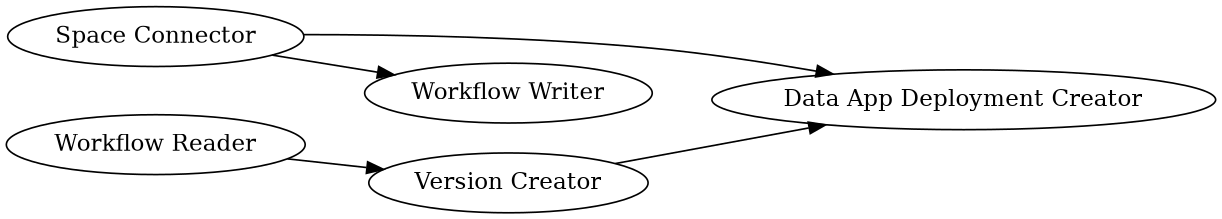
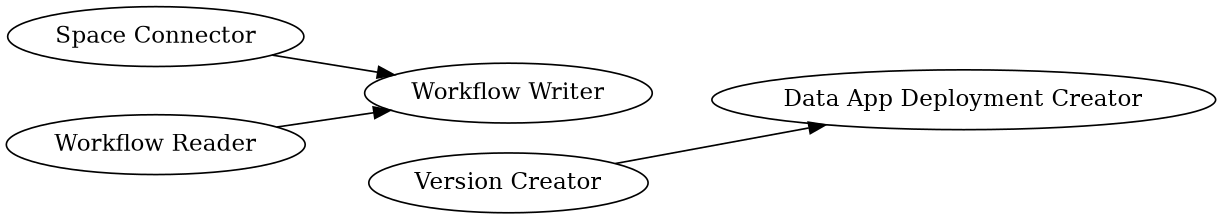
edge "Space Connector" -> "Data App Deployment Creator": removed
edge "Workflow Reader" -> "Version Creator": now "Workflow Reader" -> "Workflow Writer"
